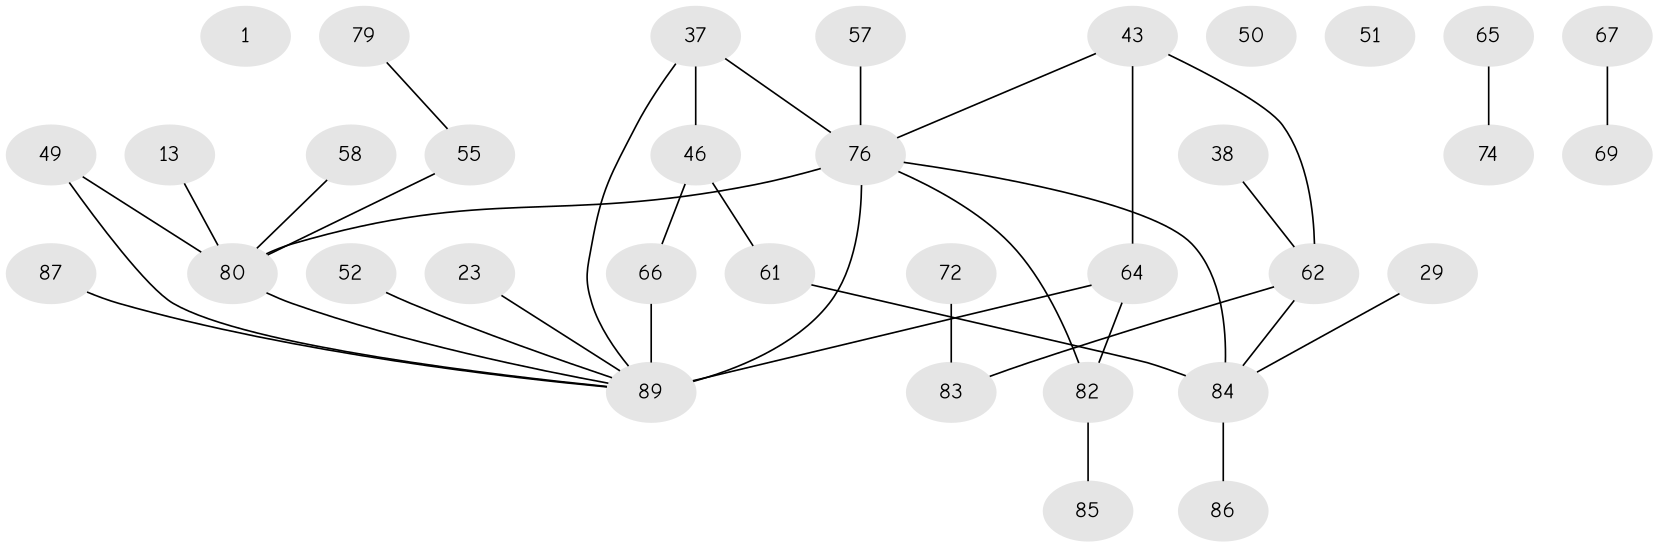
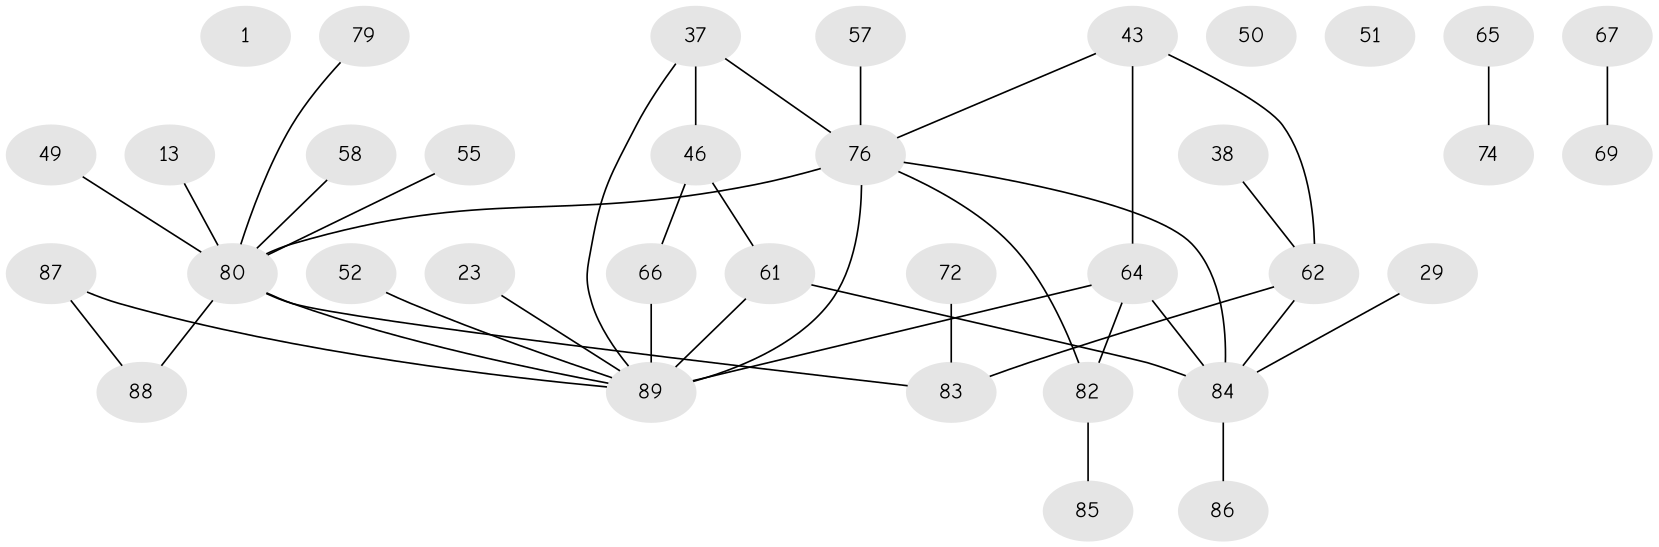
edge "79" -- "55": now "79" -- "80"
edge "49" -- "89": now "61" -- "89"
edge "64" -- "84": added
edge "80" -- "83": added
node "88": added
